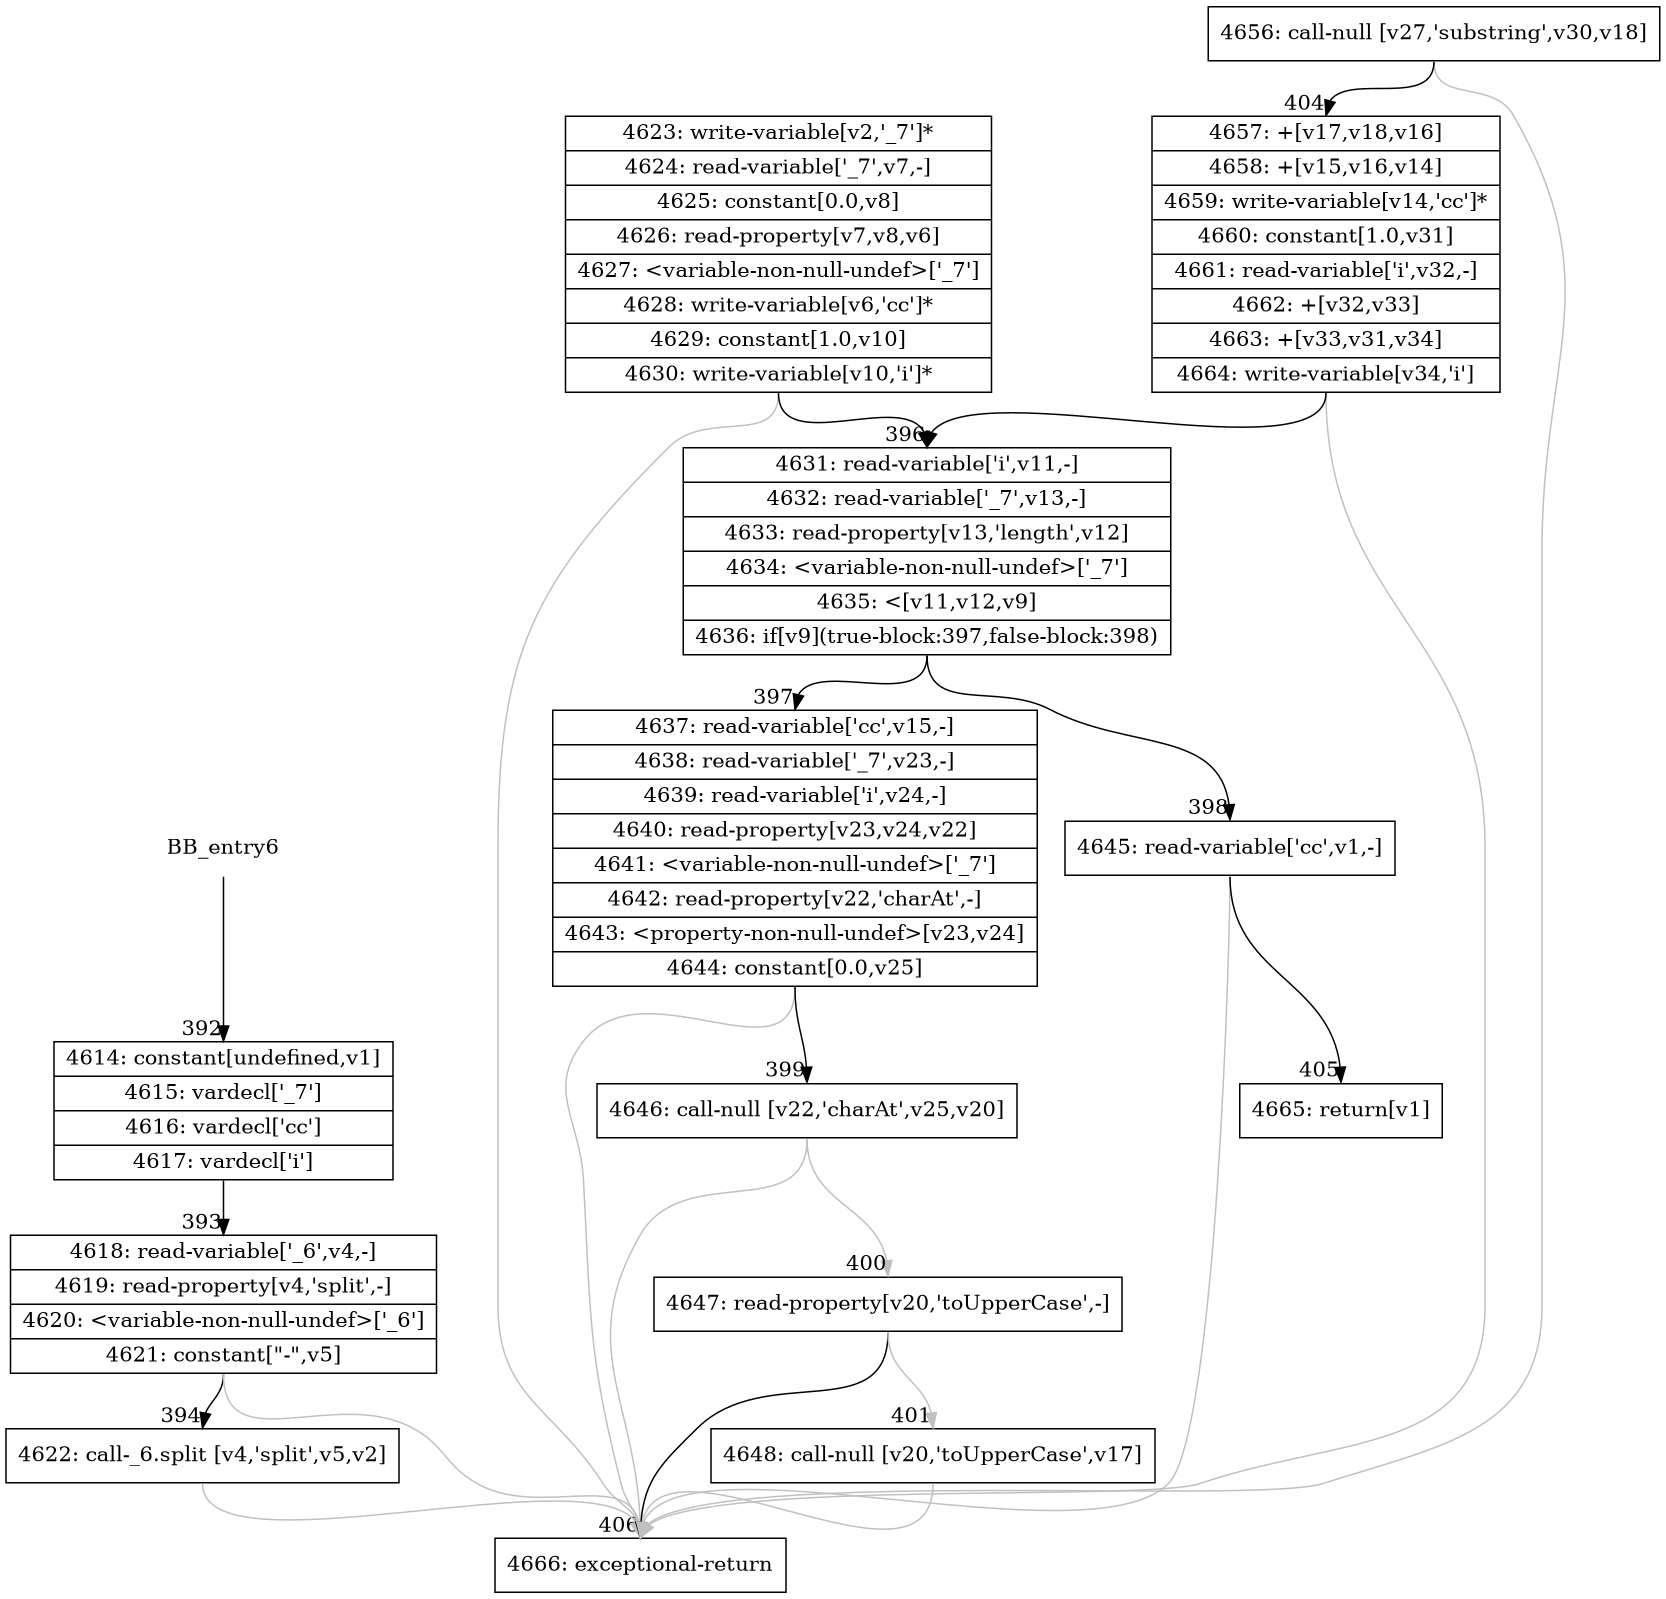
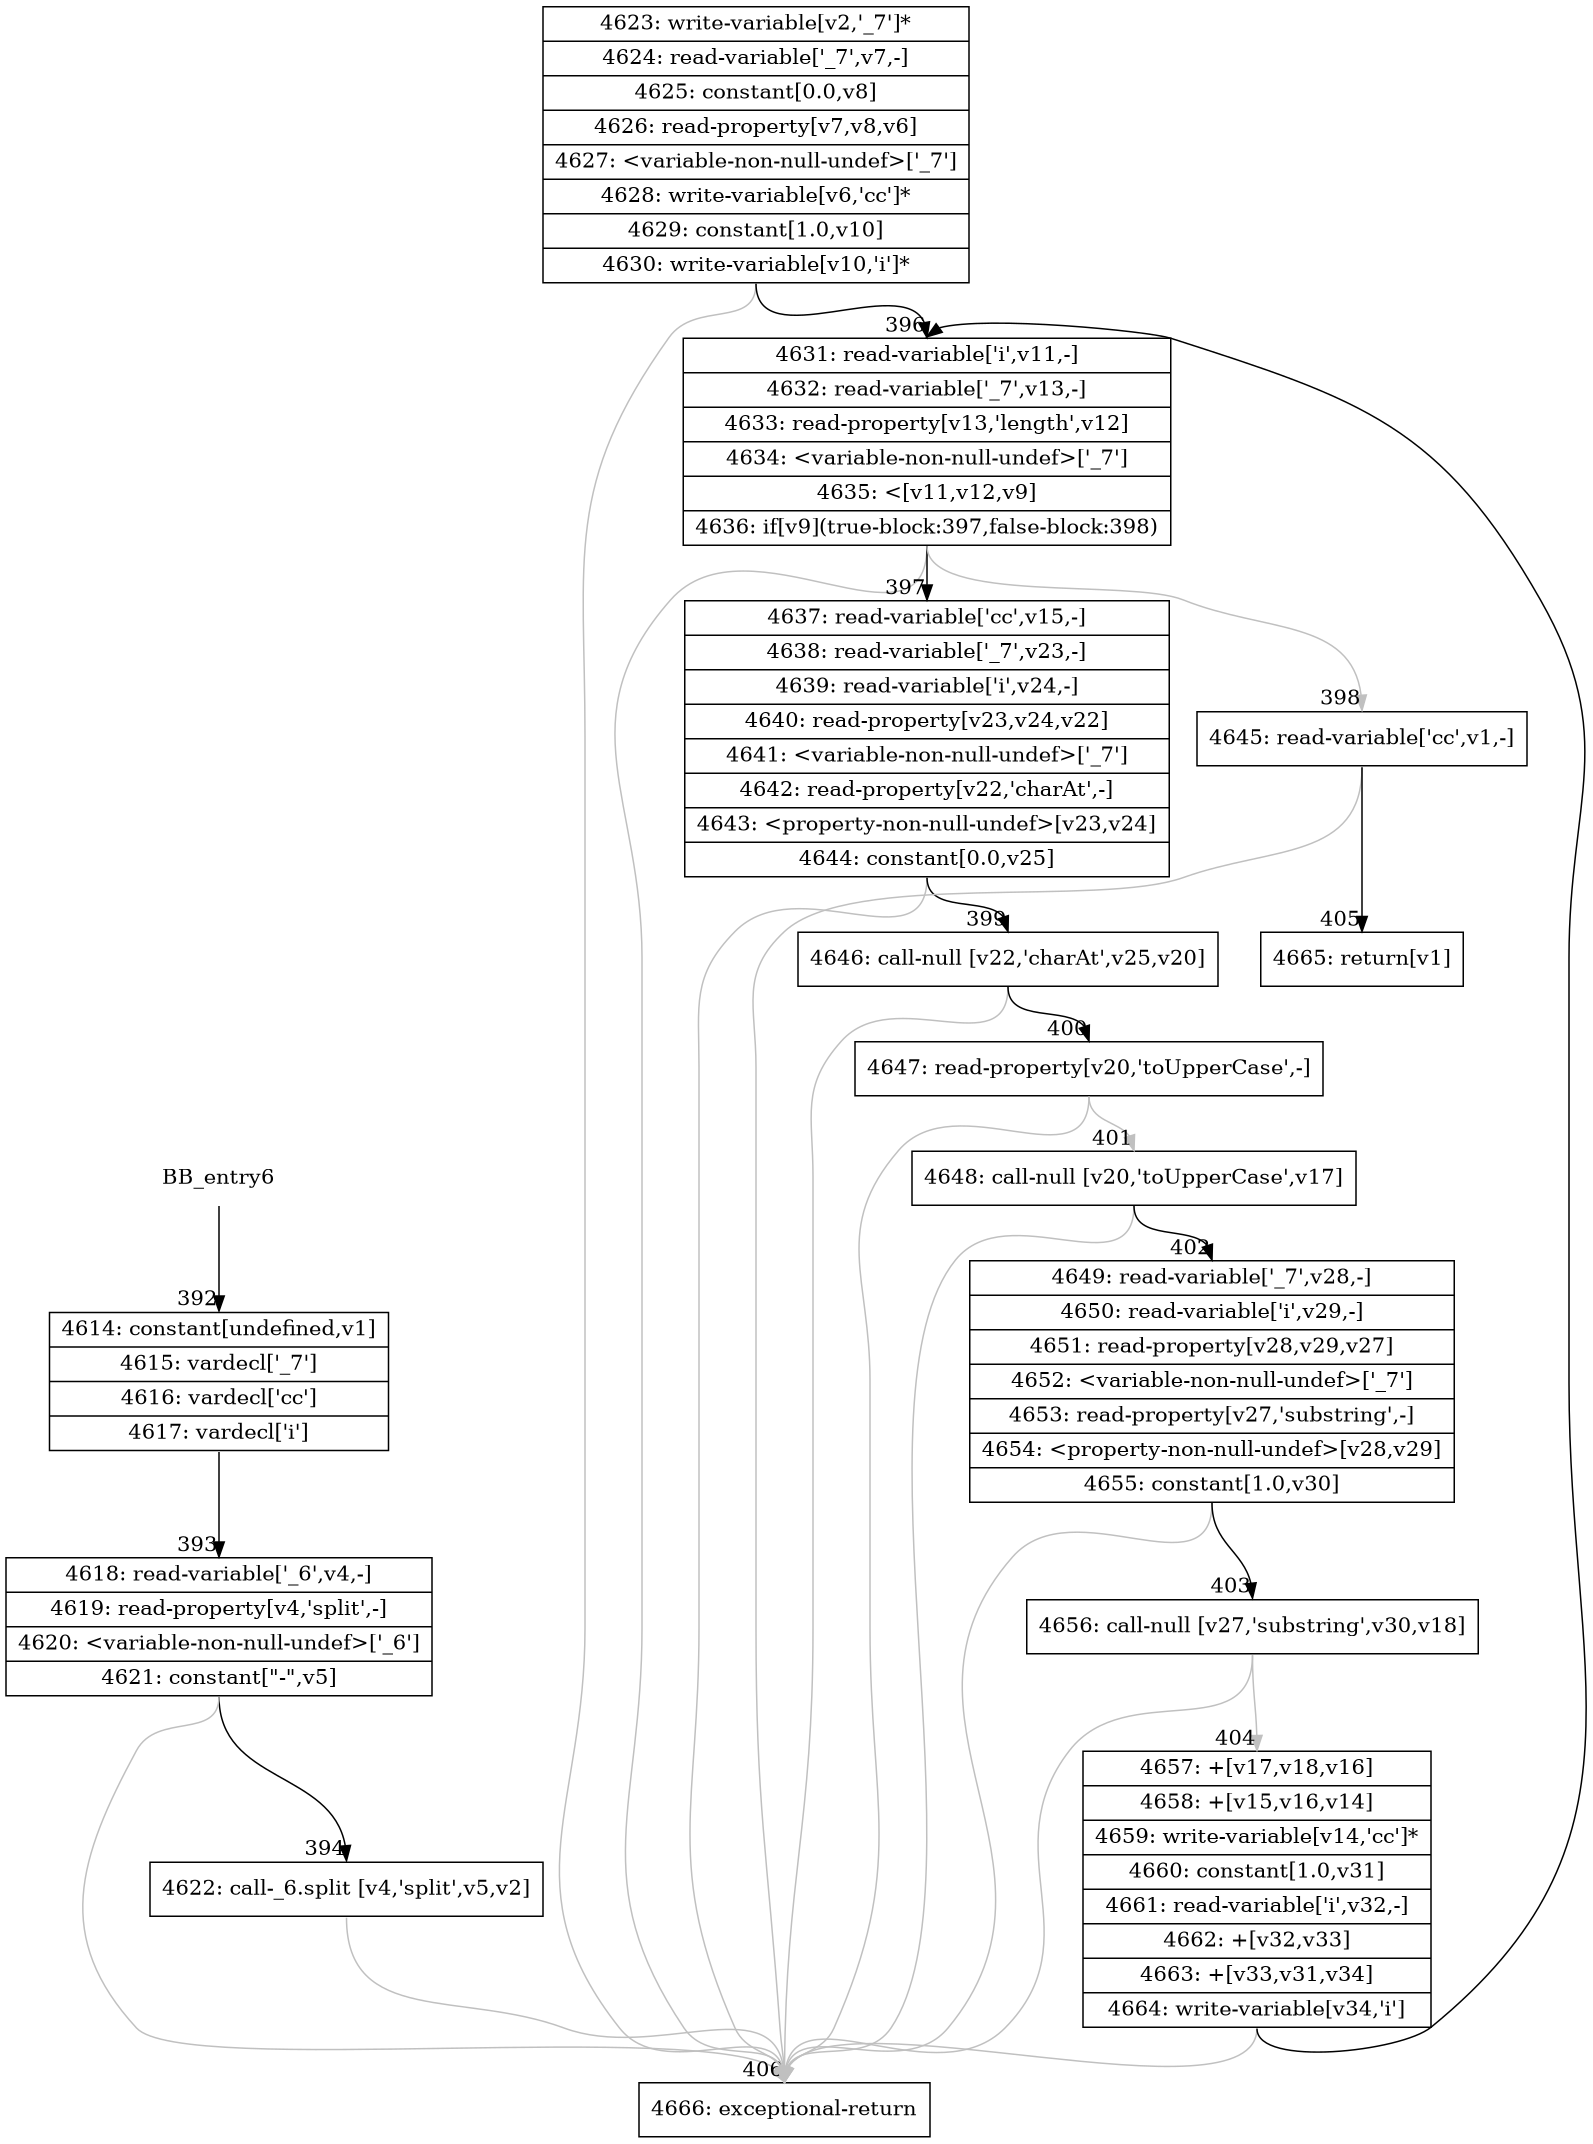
edge "4656: call-null [v27,'substring',v30,v18]" -> "4657: +[v17,v18,v16]": color black -> gray
edge "4631: read-variable['i',v11,-]" -> "4645: read-variable['cc',v1,-]": color black -> gray
edge "4646: call-null [v22,'charAt',v25,v20]" -> "4647: read-property[v20,'toUpperCase',-]": color gray -> black
edge "4631: read-variable['i',v11,-]" -> "4666: exceptional-return": added
node "4649: read-variable['_7',v28,-]": added
edge "4647: read-property[v20,'toUpperCase',-]" -> "4666: exceptional-return": color black -> gray
